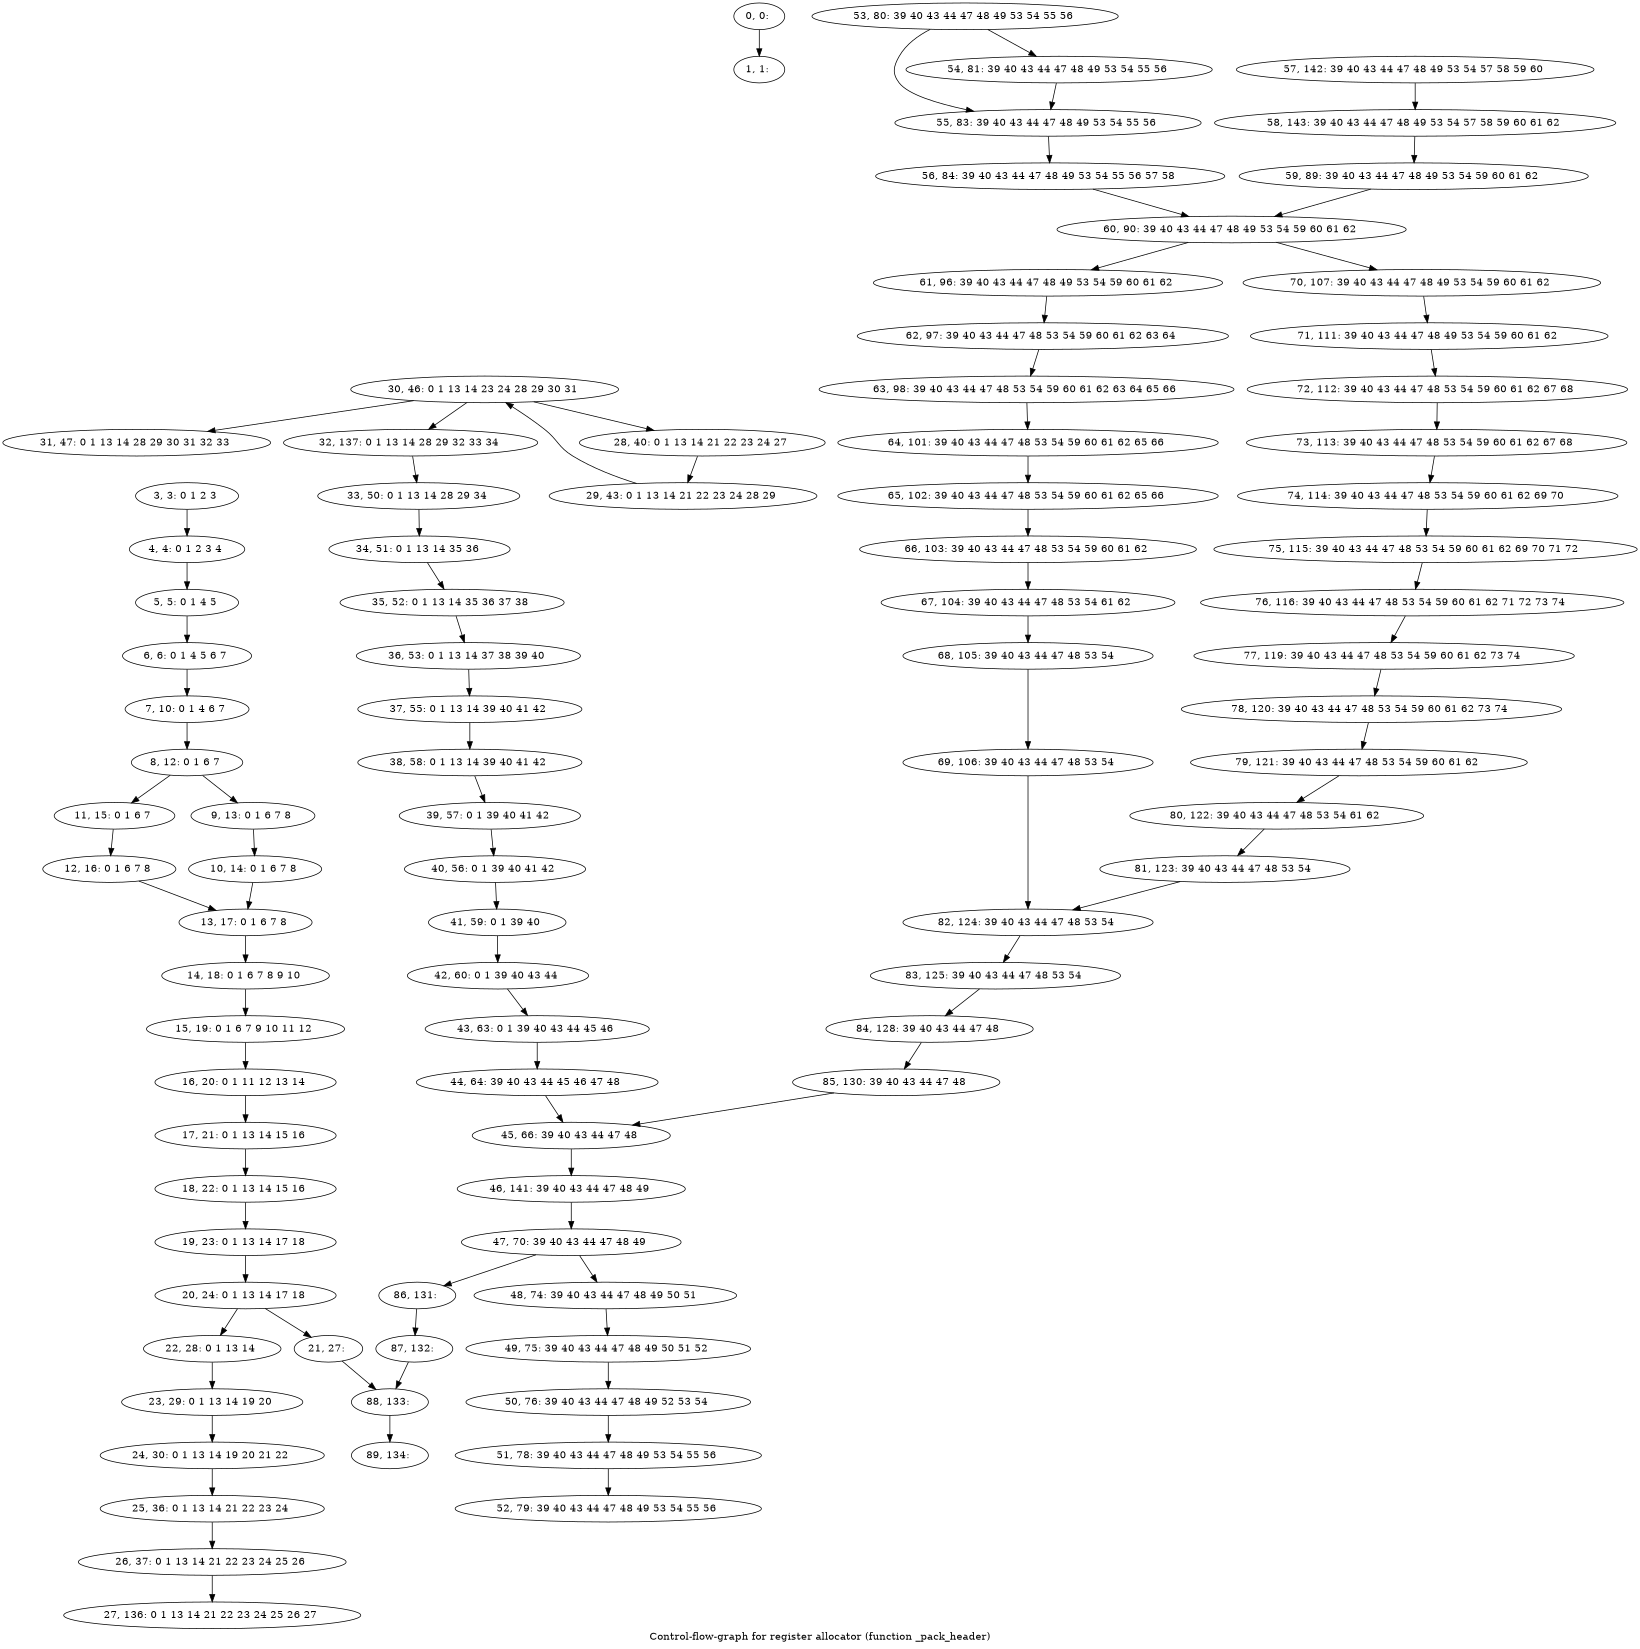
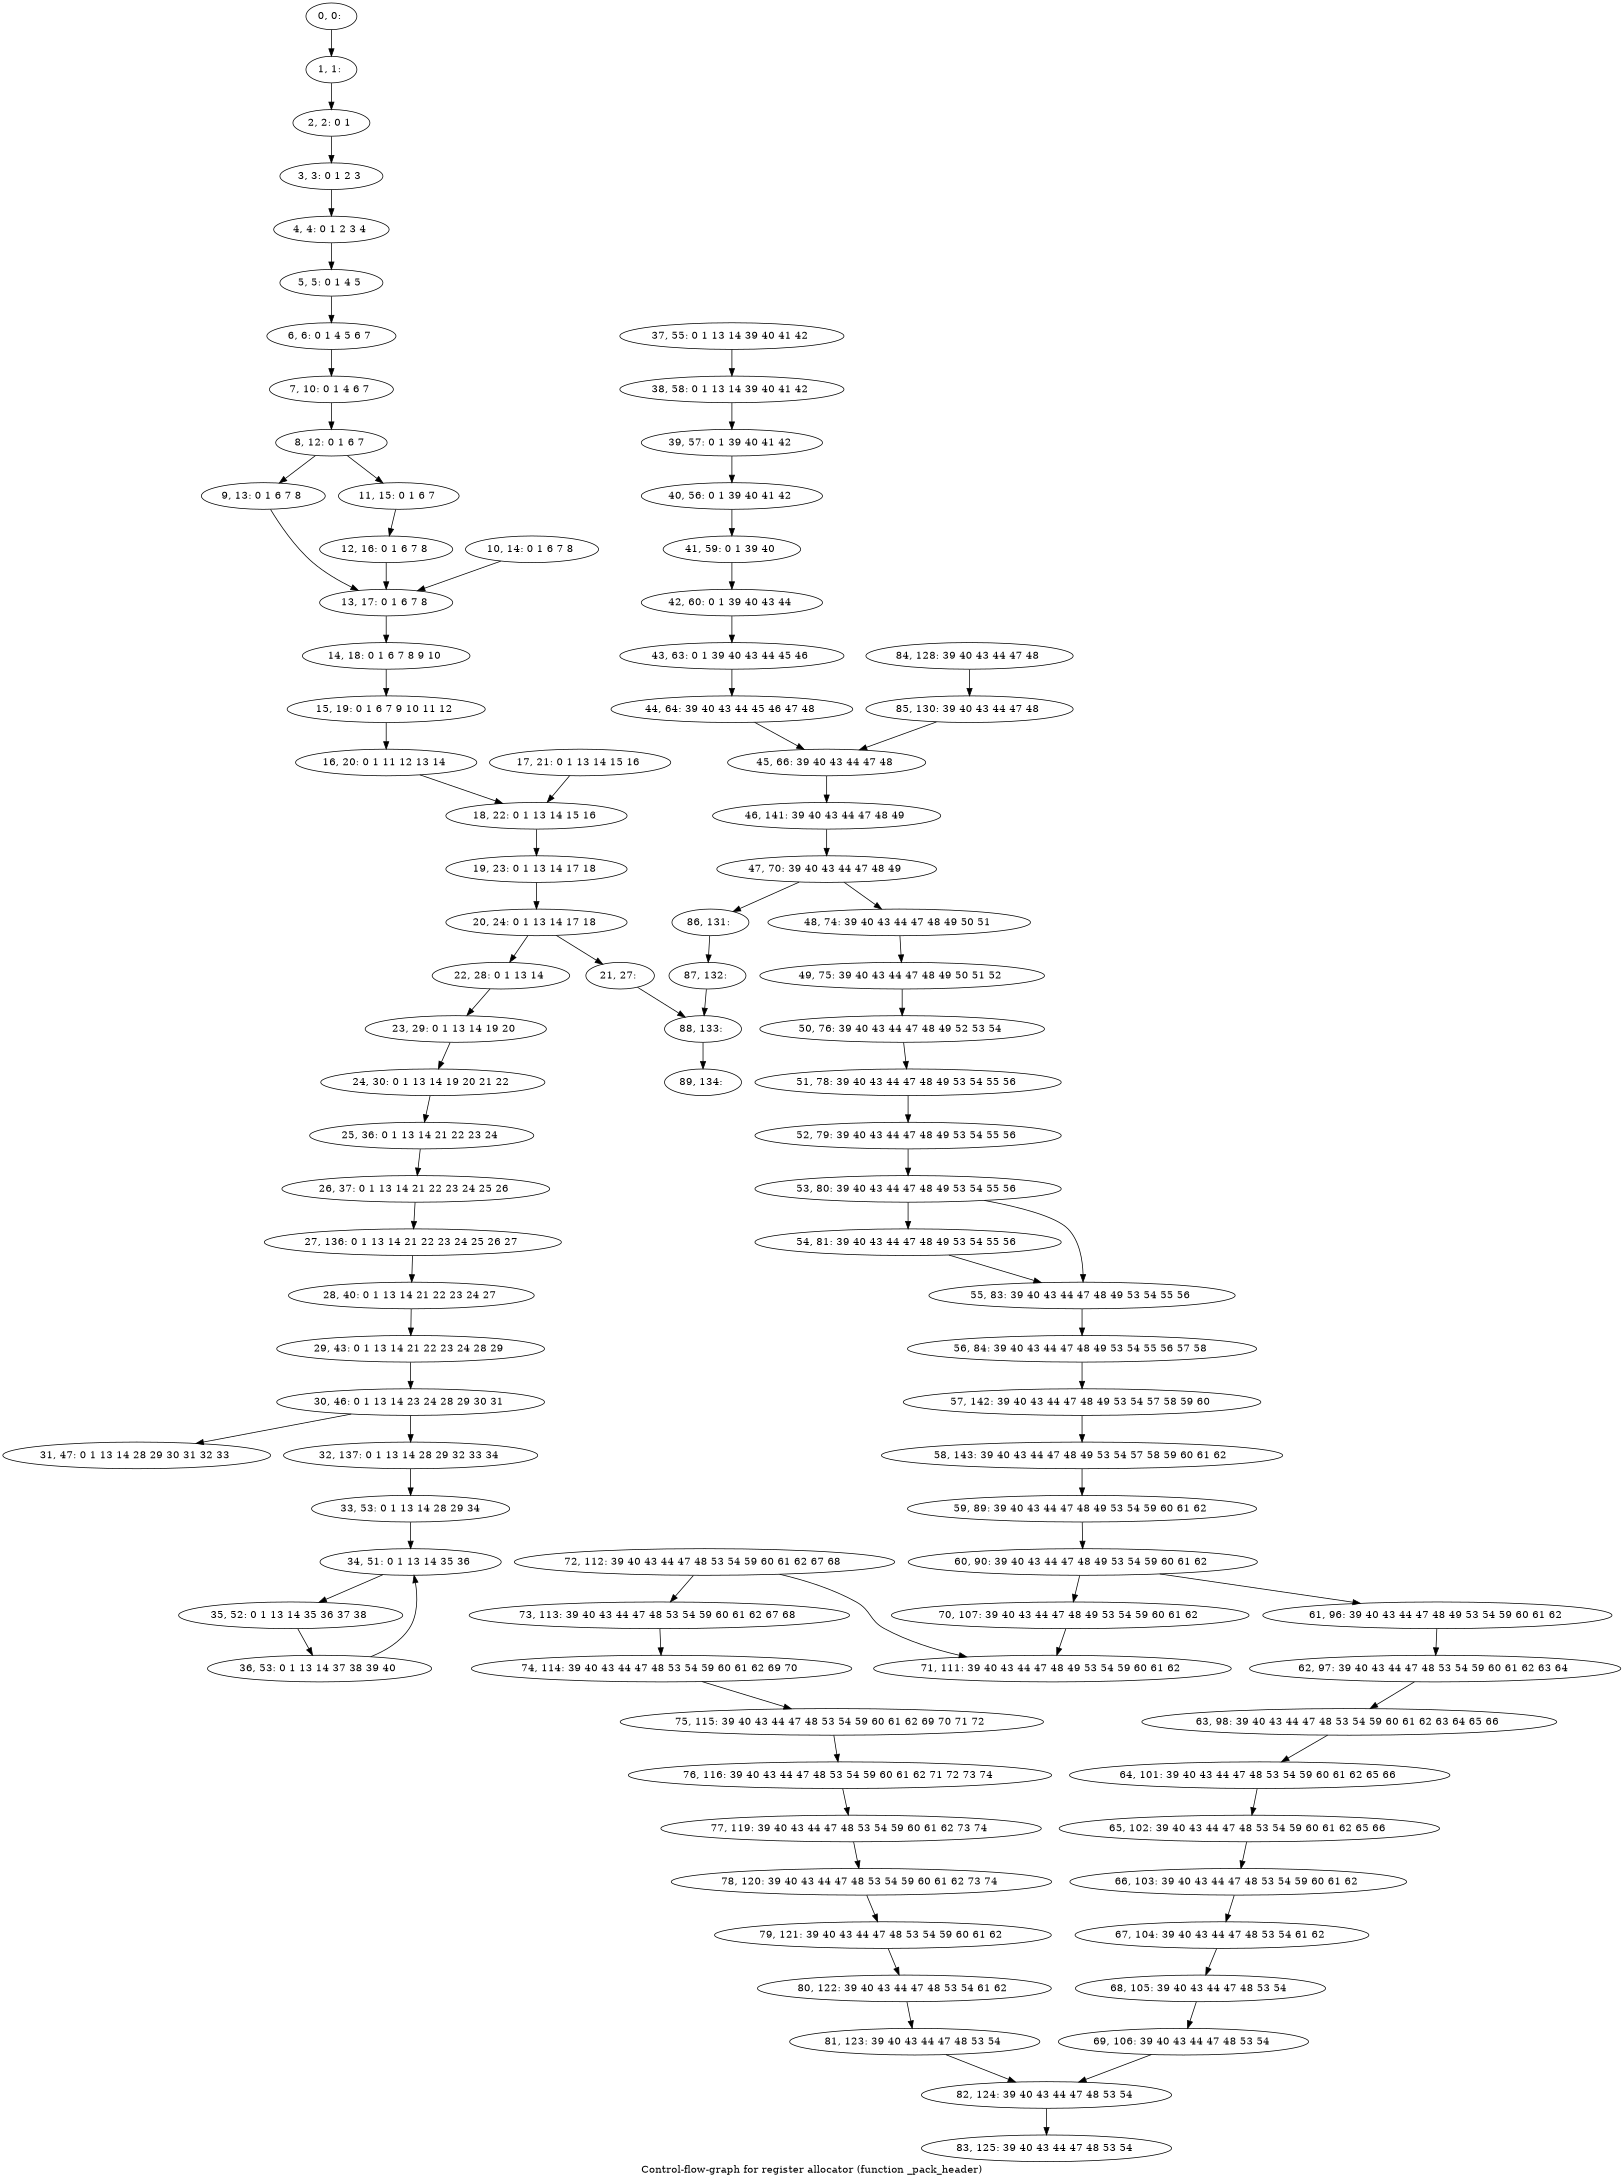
node "2, 2: 0 1": added
edge "56, 84: 39 40 43 44 47 48 49 53 54 55 56 57 58" -> "60, 90: 39 40 43 44 47 48 49 53 54 59 60 61 62": now "56, 84: 39 40 43 44 47 48 49 53 54 55 56 57 58" -> "57, 142: 39 40 43 44 47 48 49 53 54 57 58 59 60"
edge "71, 111: 39 40 43 44 47 48 49 53 54 59 60 61 62" -> "72, 112: 39 40 43 44 47 48 53 54 59 60 61 62 67 68": reversed
edge "30, 46: 0 1 13 14 23 24 28 29 30 31" -> "28, 40: 0 1 13 14 21 22 23 24 27": now "27, 136: 0 1 13 14 21 22 23 24 25 26 27" -> "28, 40: 0 1 13 14 21 22 23 24 27"
node "33, 50: 0 1 13 14 28 29 34": label "33, 50: 0 1 13 14 28 29 34" -> "33, 53: 0 1 13 14 28 29 34"
edge "36, 53: 0 1 13 14 37 38 39 40" -> "37, 55: 0 1 13 14 39 40 41 42": now "36, 53: 0 1 13 14 37 38 39 40" -> "34, 51: 0 1 13 14 35 36"
edge "9, 13: 0 1 6 7 8" -> "10, 14: 0 1 6 7 8": now "9, 13: 0 1 6 7 8" -> "13, 17: 0 1 6 7 8"
edge "83, 125: 39 40 43 44 47 48 53 54" -> "84, 128: 39 40 43 44 47 48": removed
edge "16, 20: 0 1 11 12 13 14" -> "17, 21: 0 1 13 14 15 16": now "16, 20: 0 1 11 12 13 14" -> "18, 22: 0 1 13 14 15 16"
edge "52, 79: 39 40 43 44 47 48 49 53 54 55 56" -> "53, 80: 39 40 43 44 47 48 49 53 54 55 56": added
